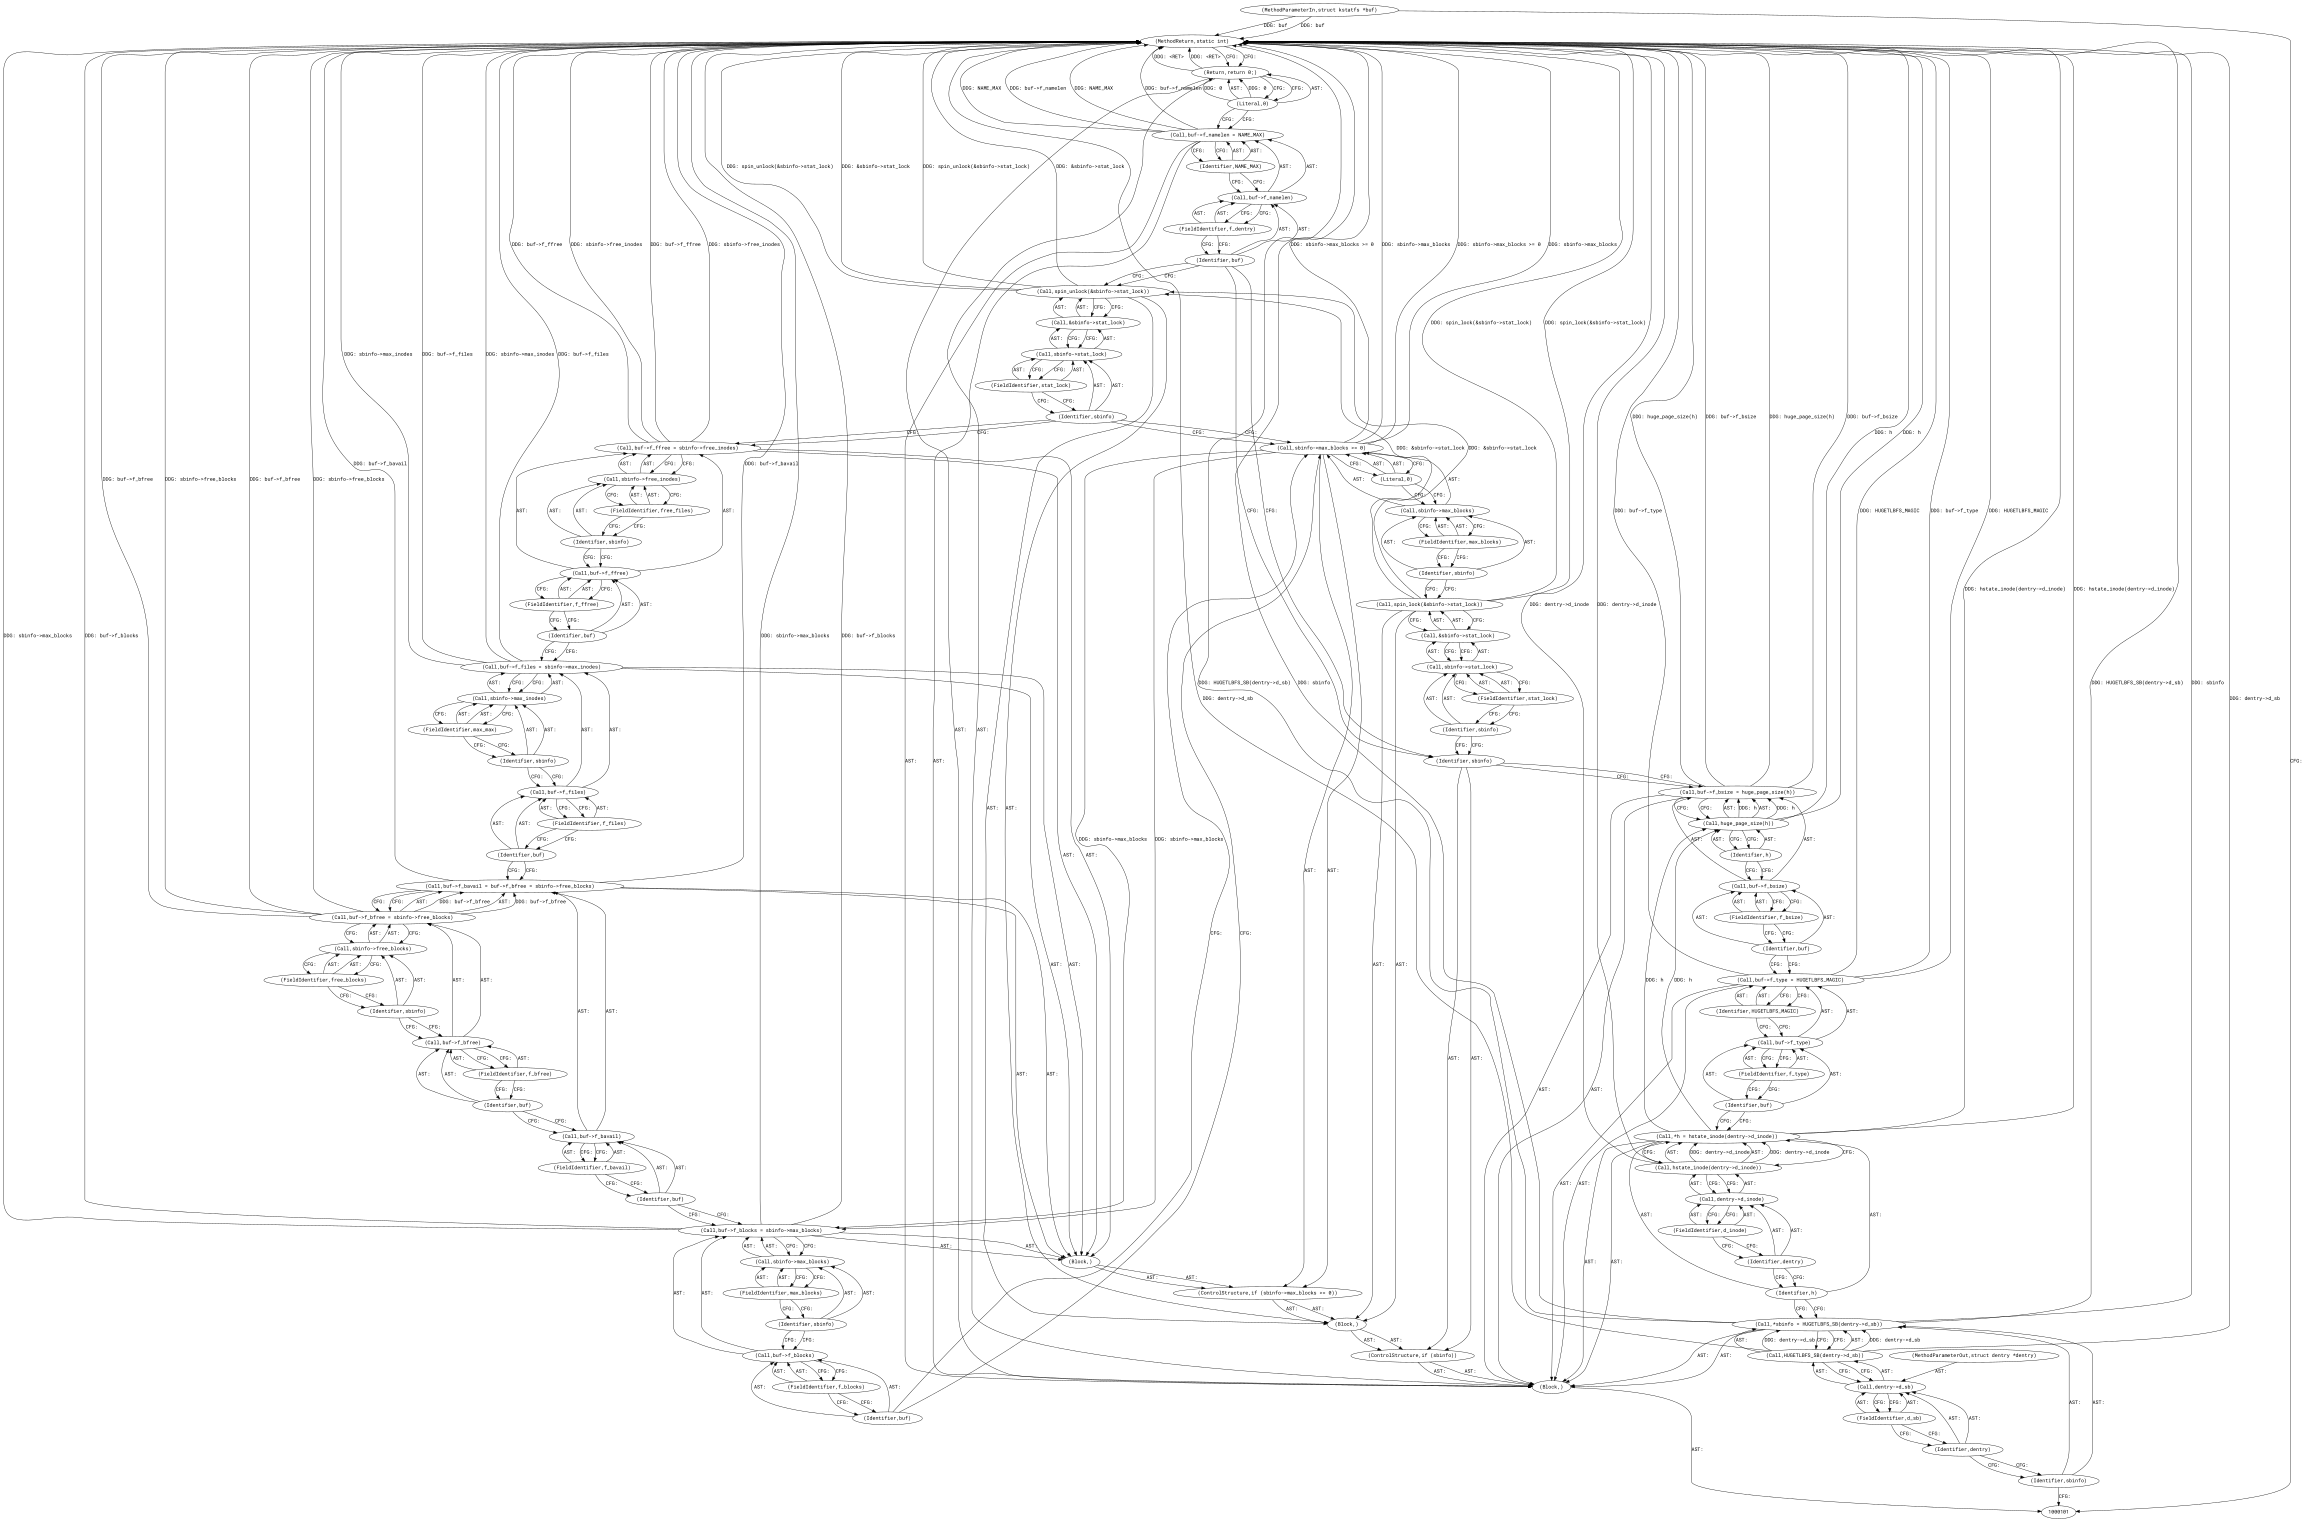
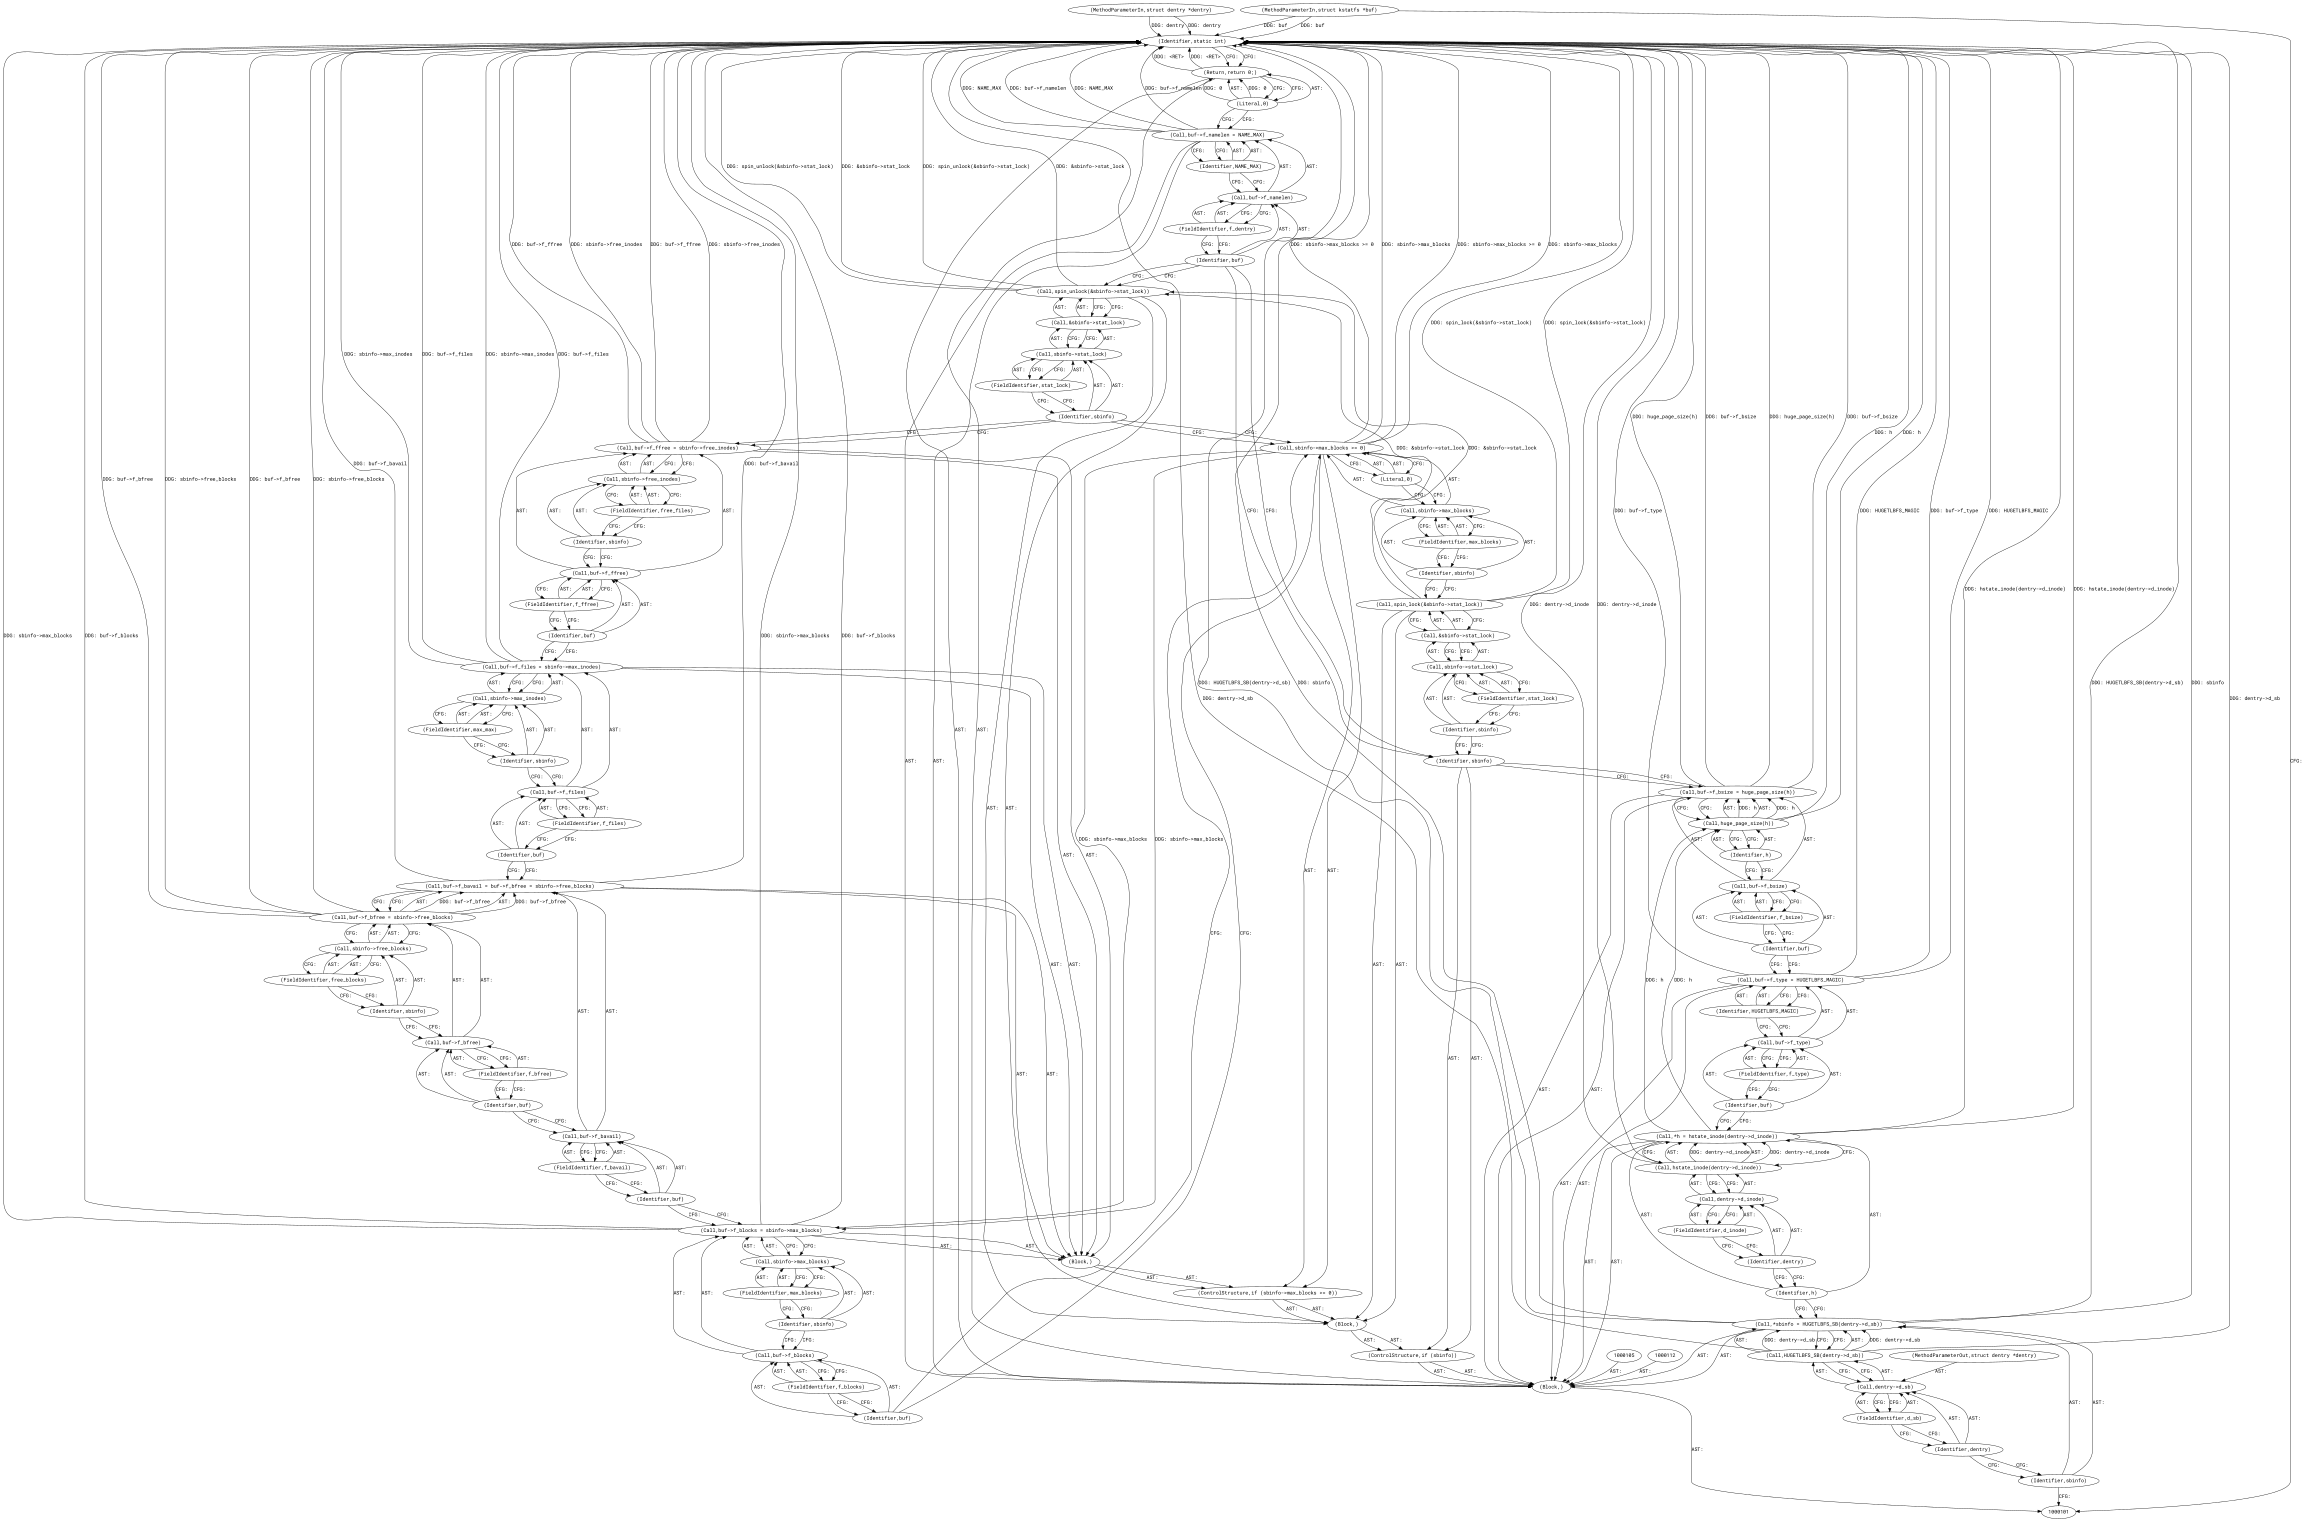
node "(MethodParameterIn,struct dentry *dentry)": added
node "(MethodReturn,static int)": label "(MethodReturn,static int)" -> "(Identifier,static int)"
node "1000105": added
node "1000112": added
